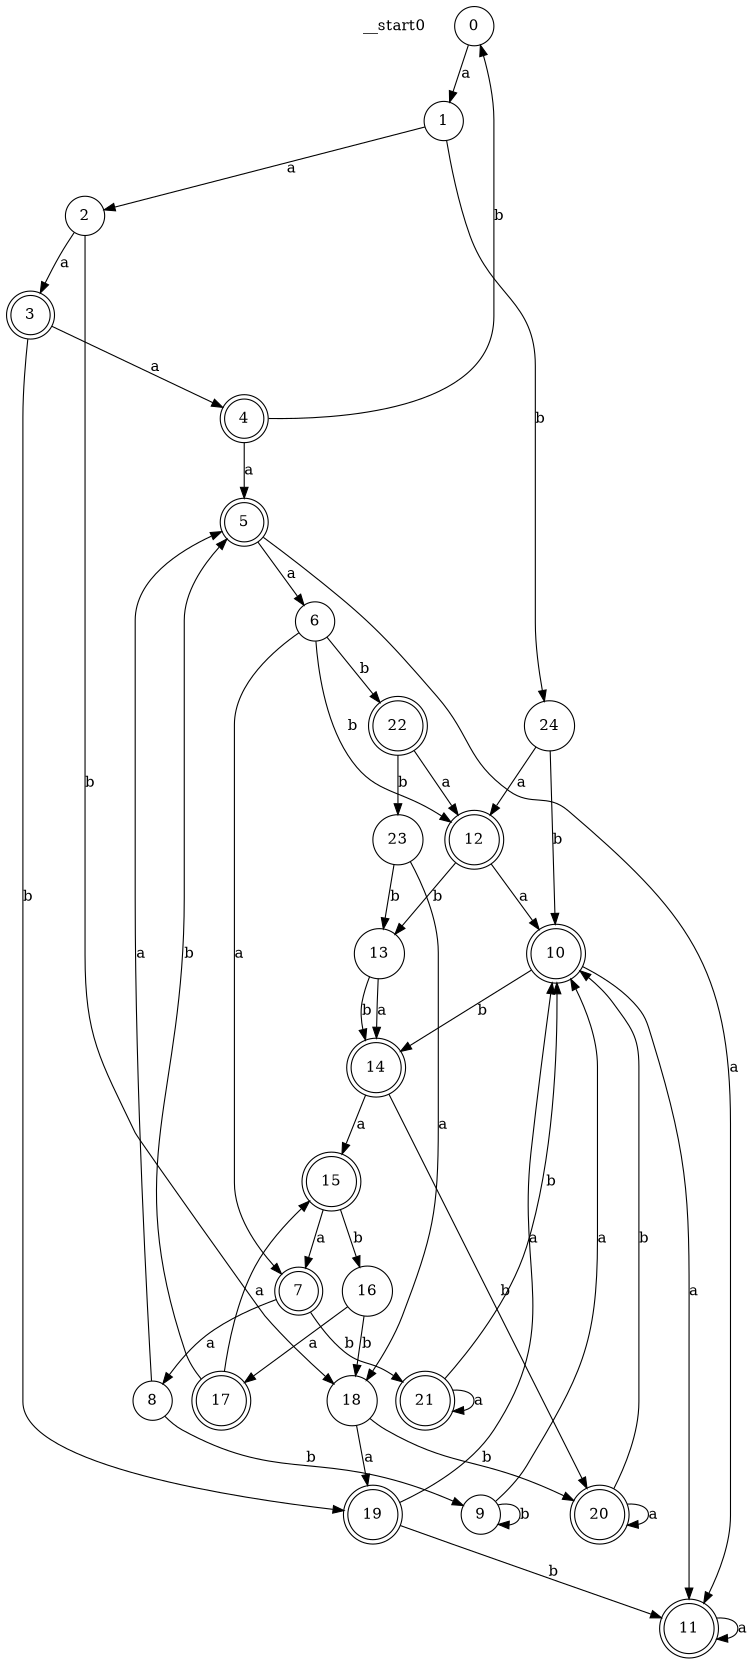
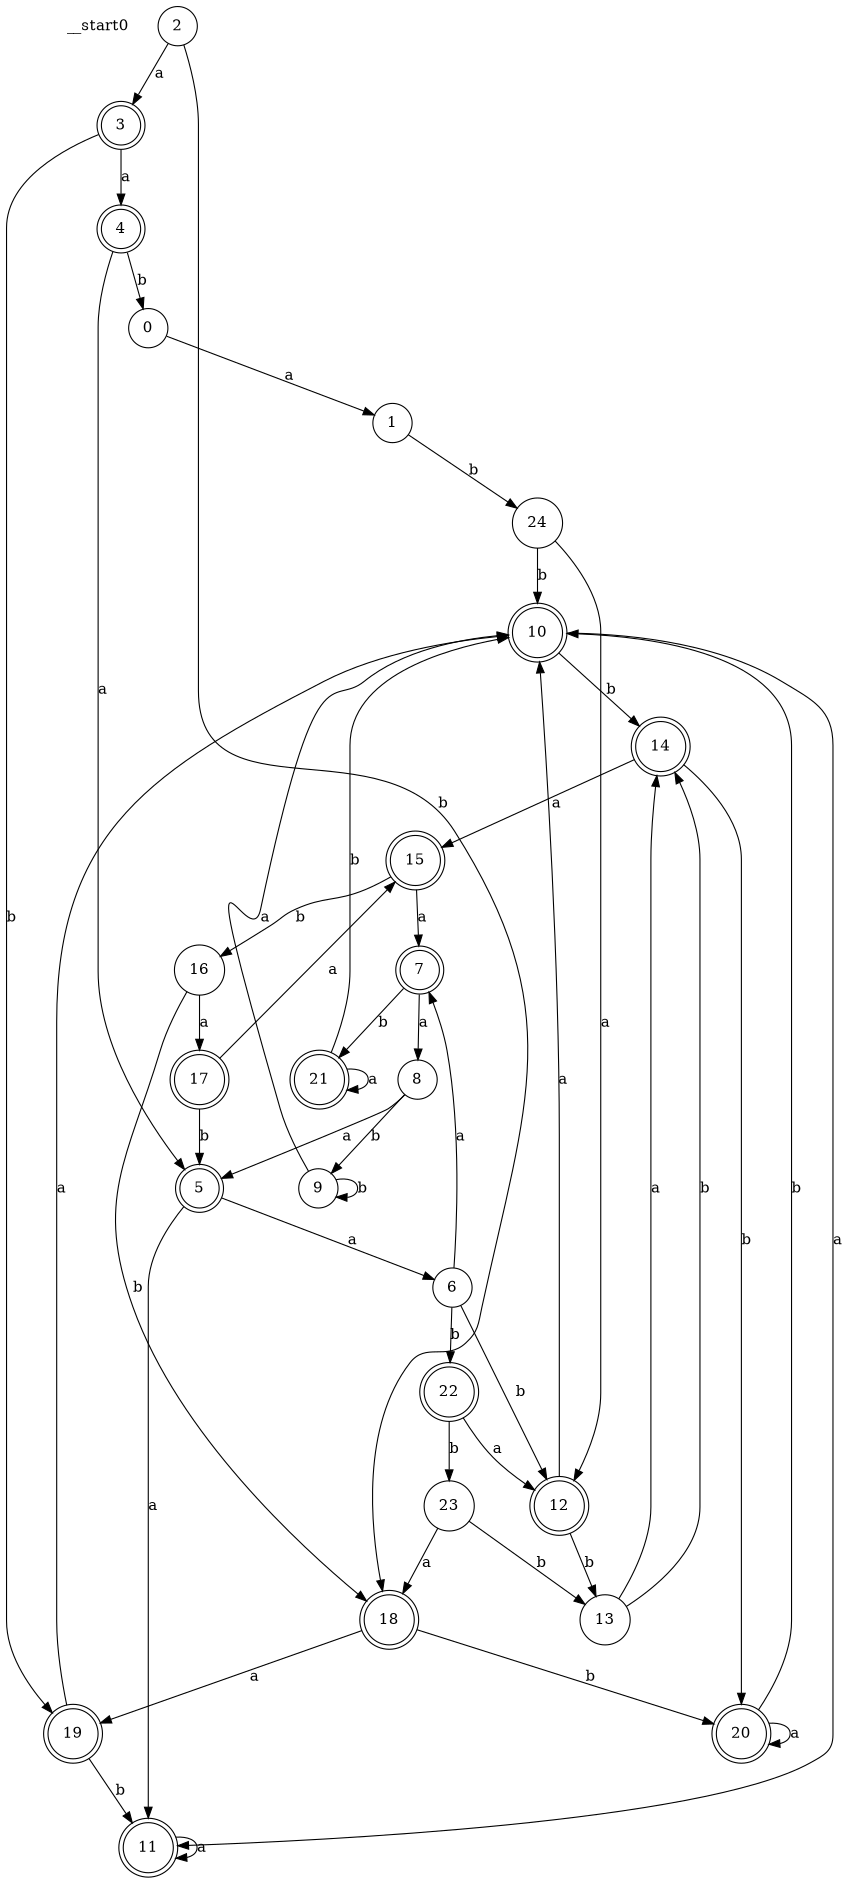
edge "1" -> "2": removed, label "a"
node "18": shape circle -> doublecircle
